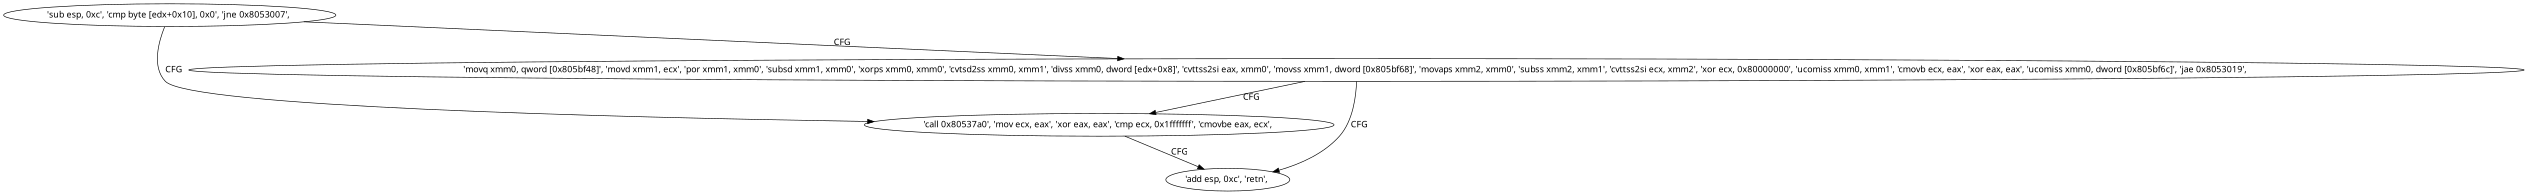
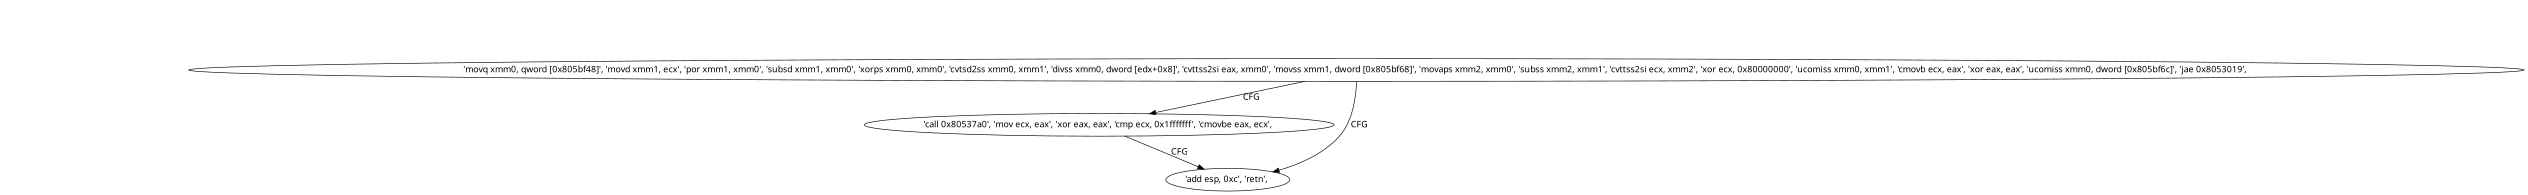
node "'sub esp, 0xc', 'cmp byte [edx+0x10], 0x0', 'jne 0x8053007',": removed
